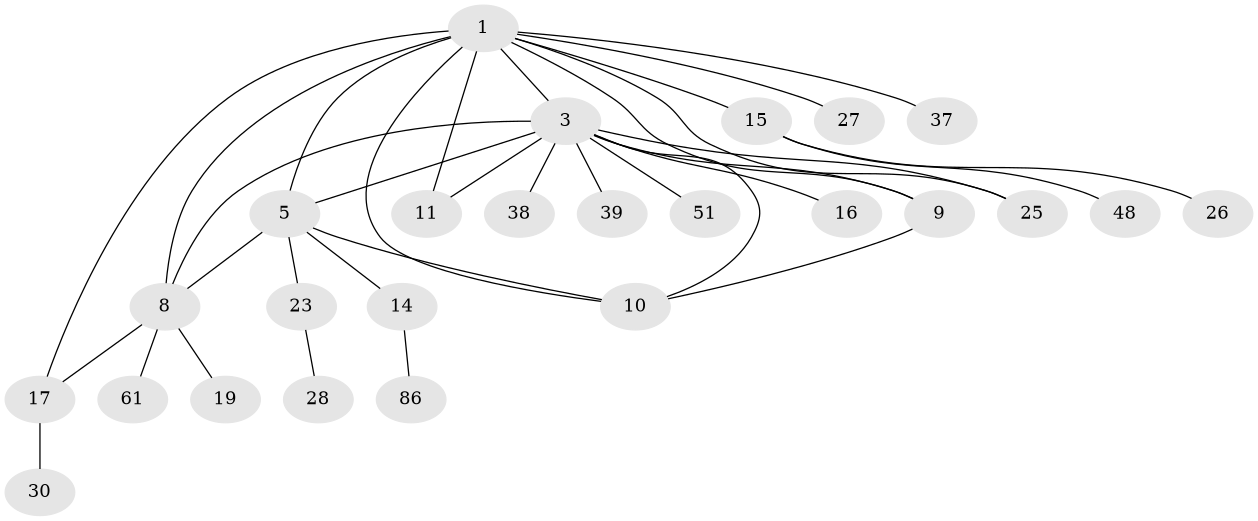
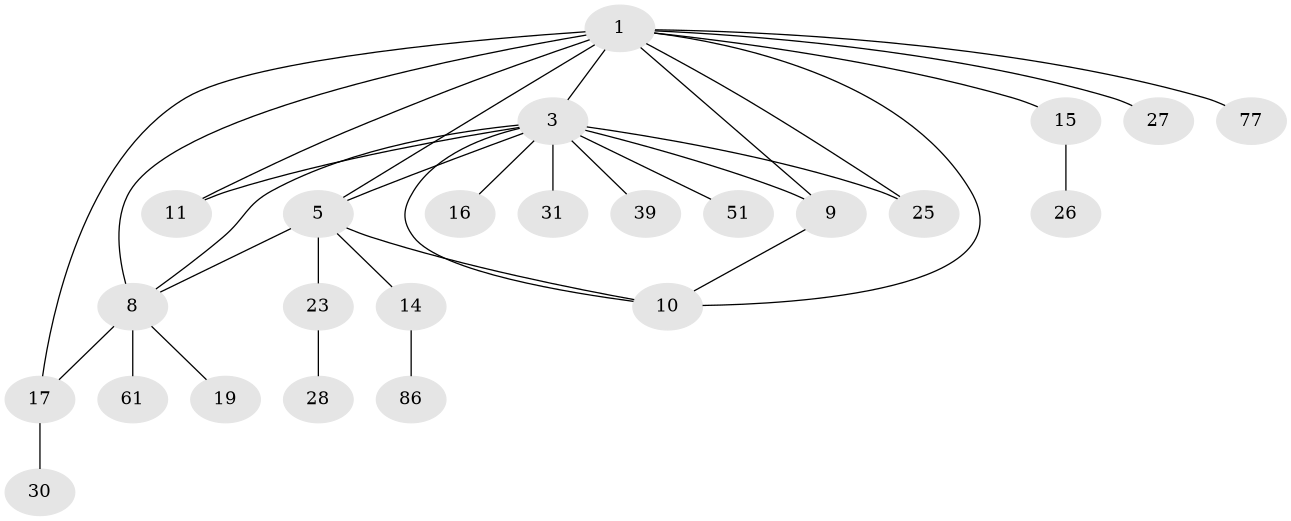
node "37": label "37" -> "77"
node "38": label "38" -> "31"
node "48": removed
